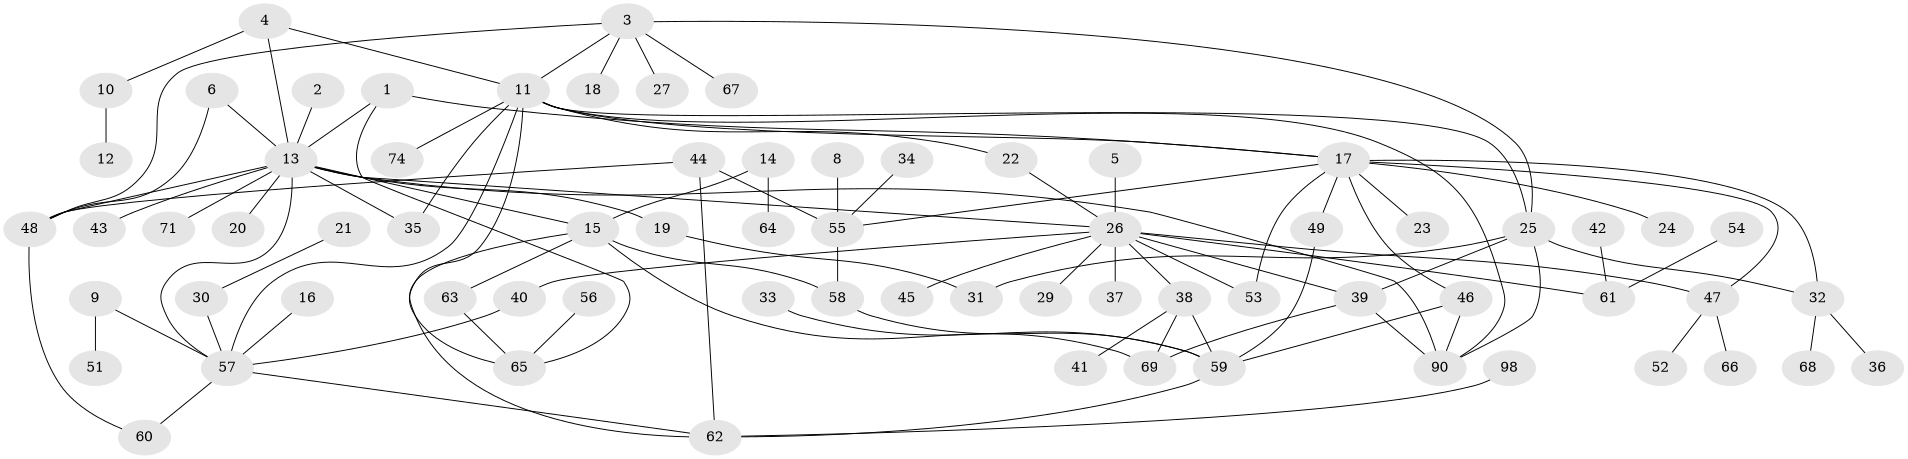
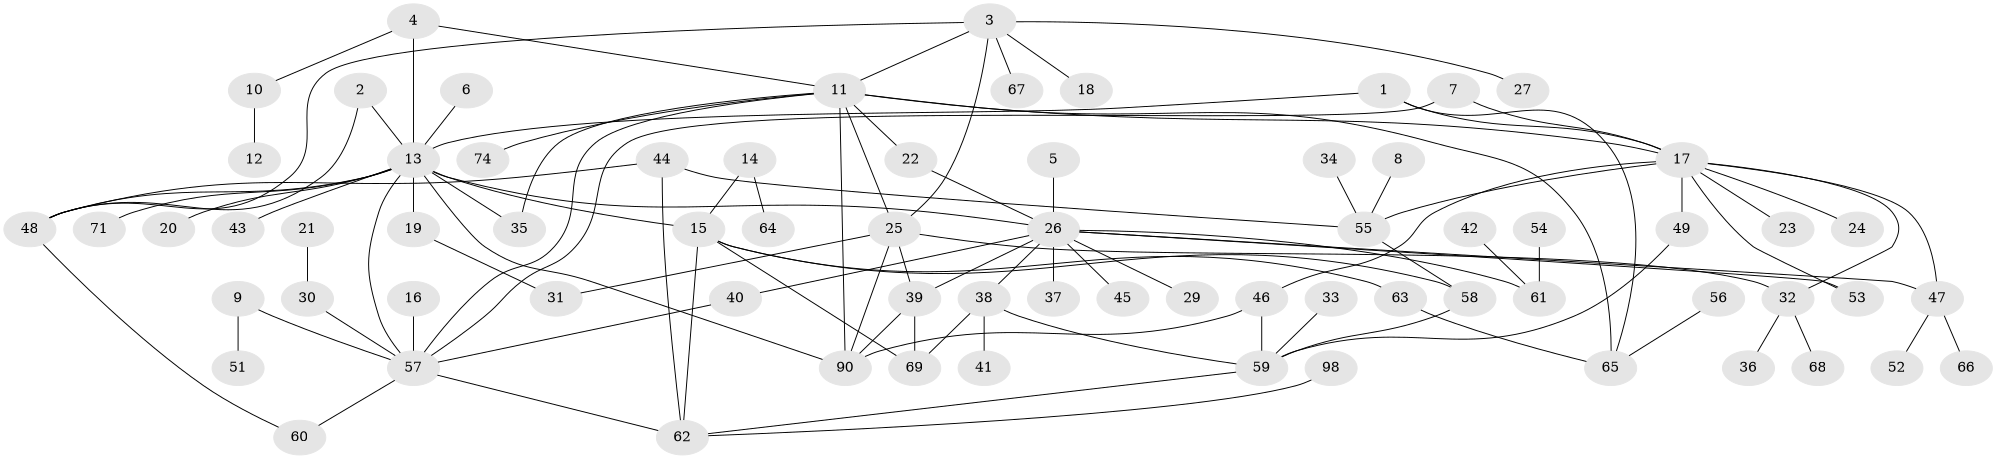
node "7": added
edge "6" -- "48": now "2" -- "48"
